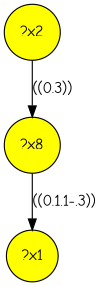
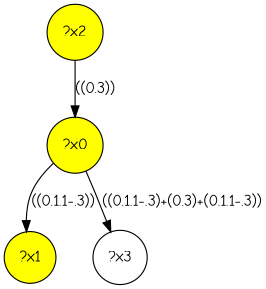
node "?x8": label "?x8" -> "?x0"
node "?x3": added
